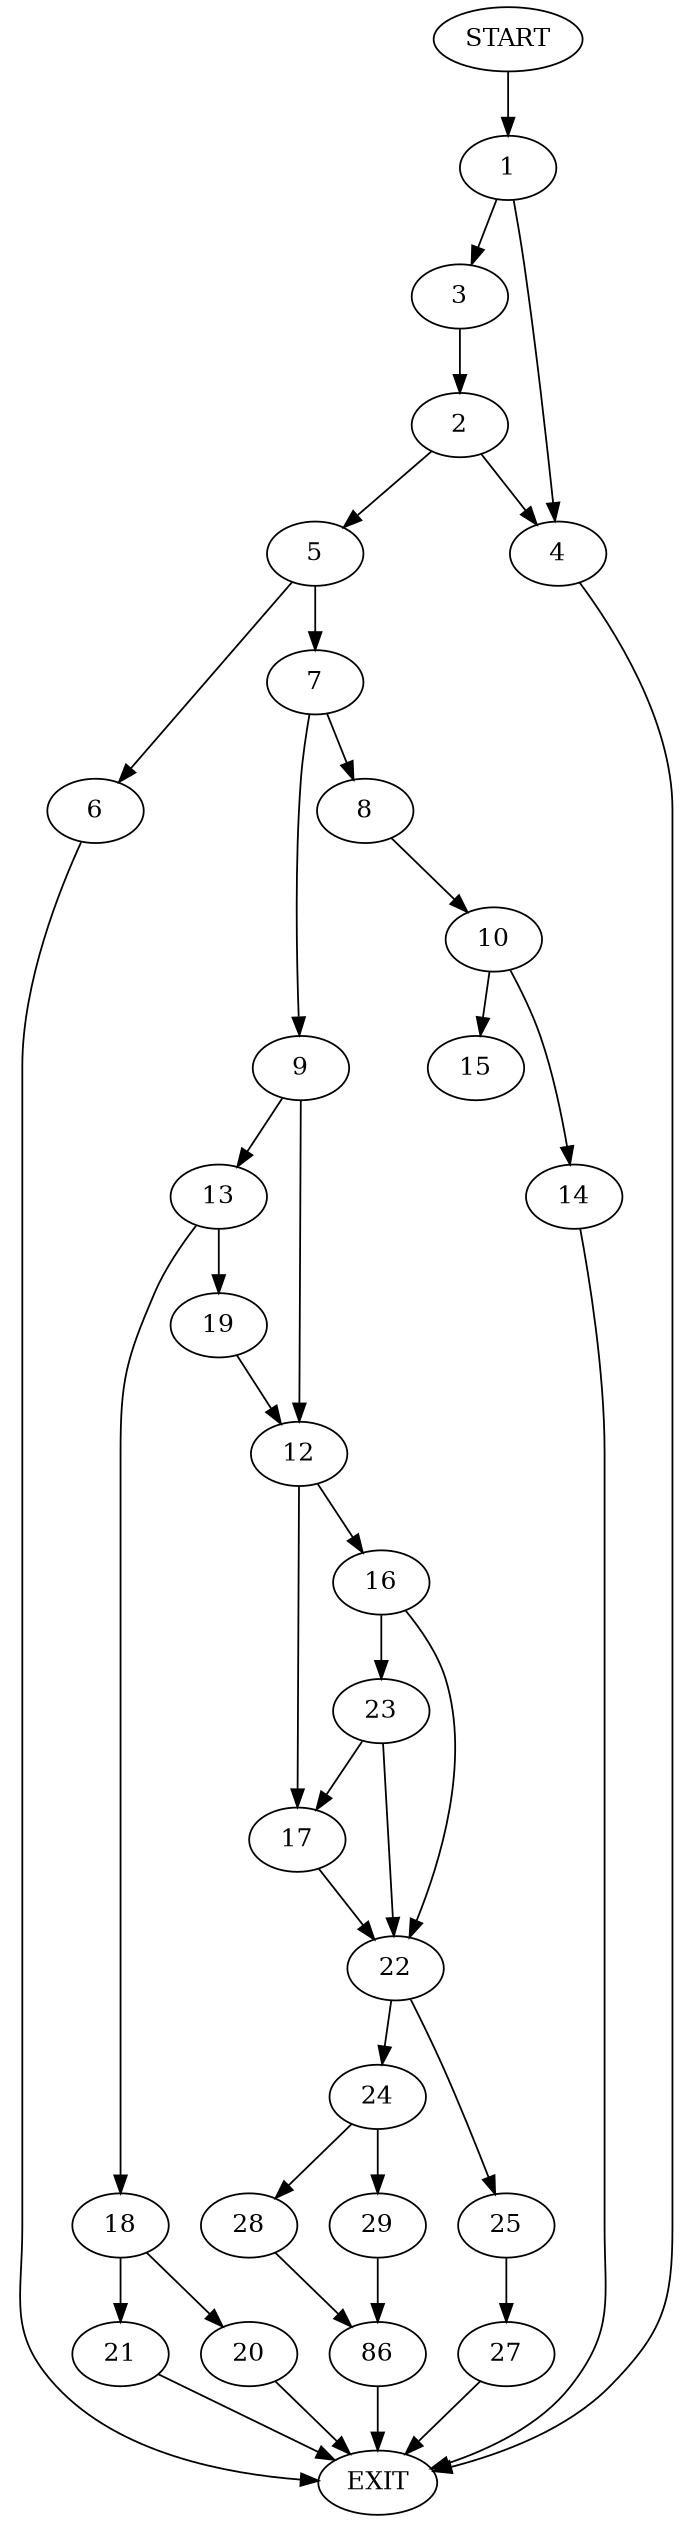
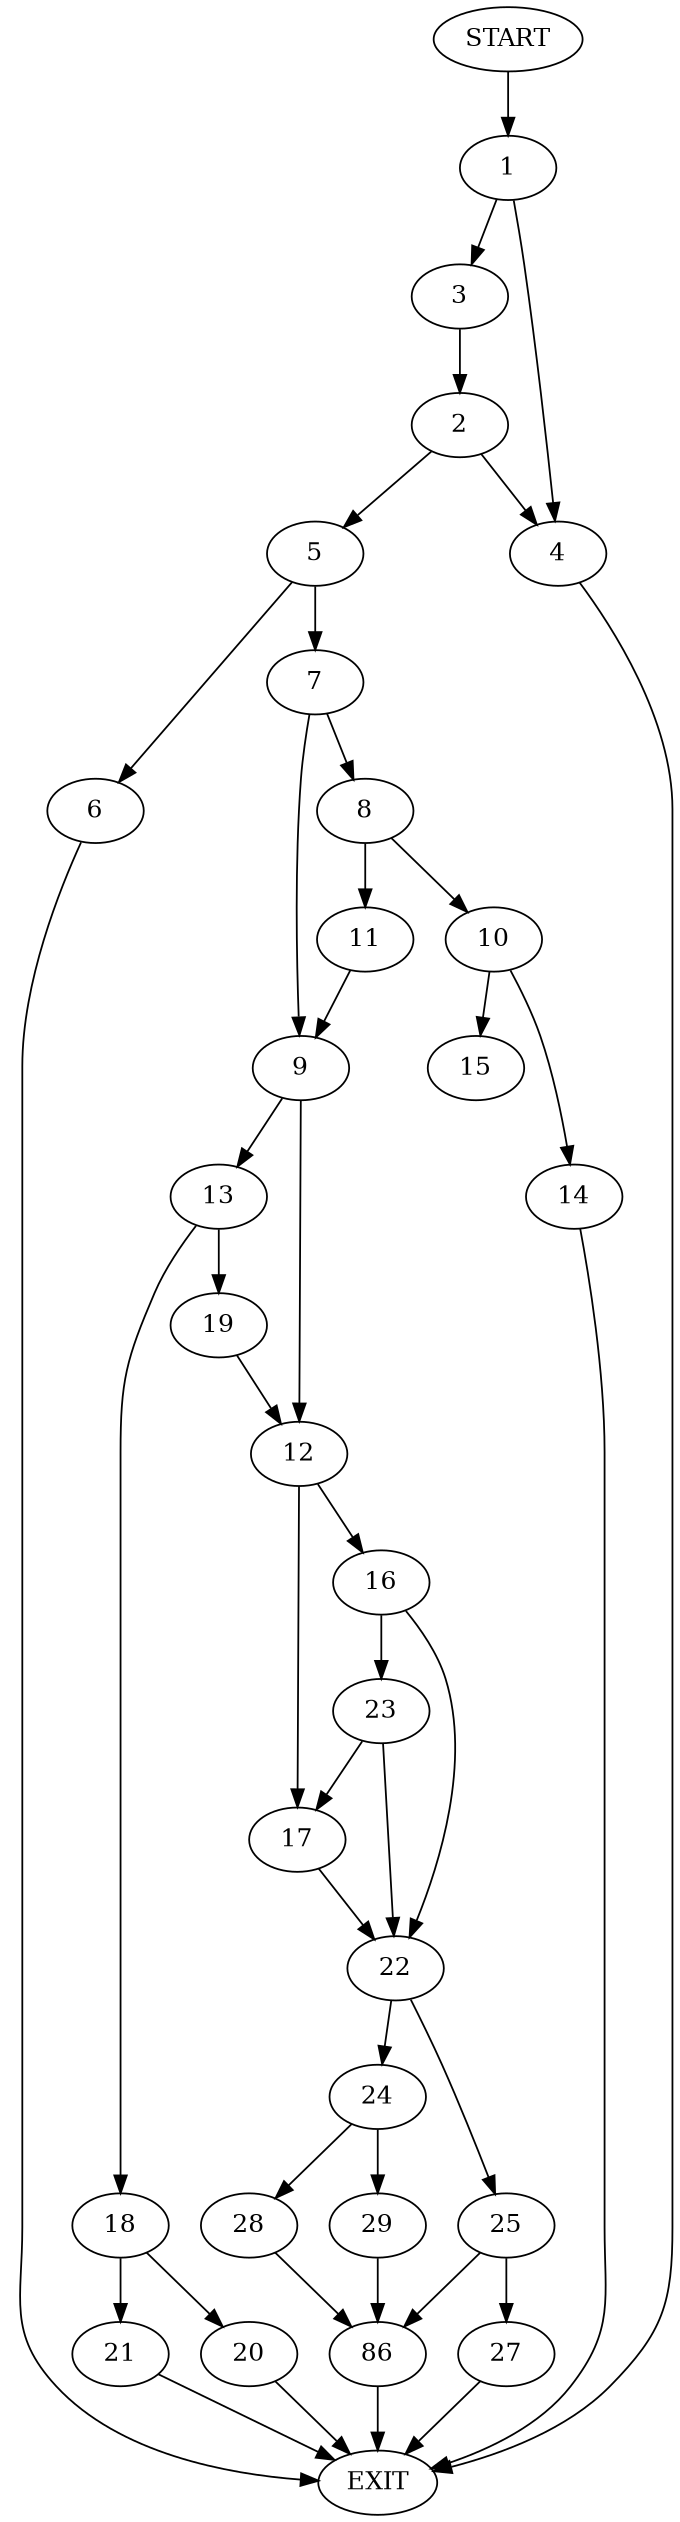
node "11": added
edge "25" -> "86": added
